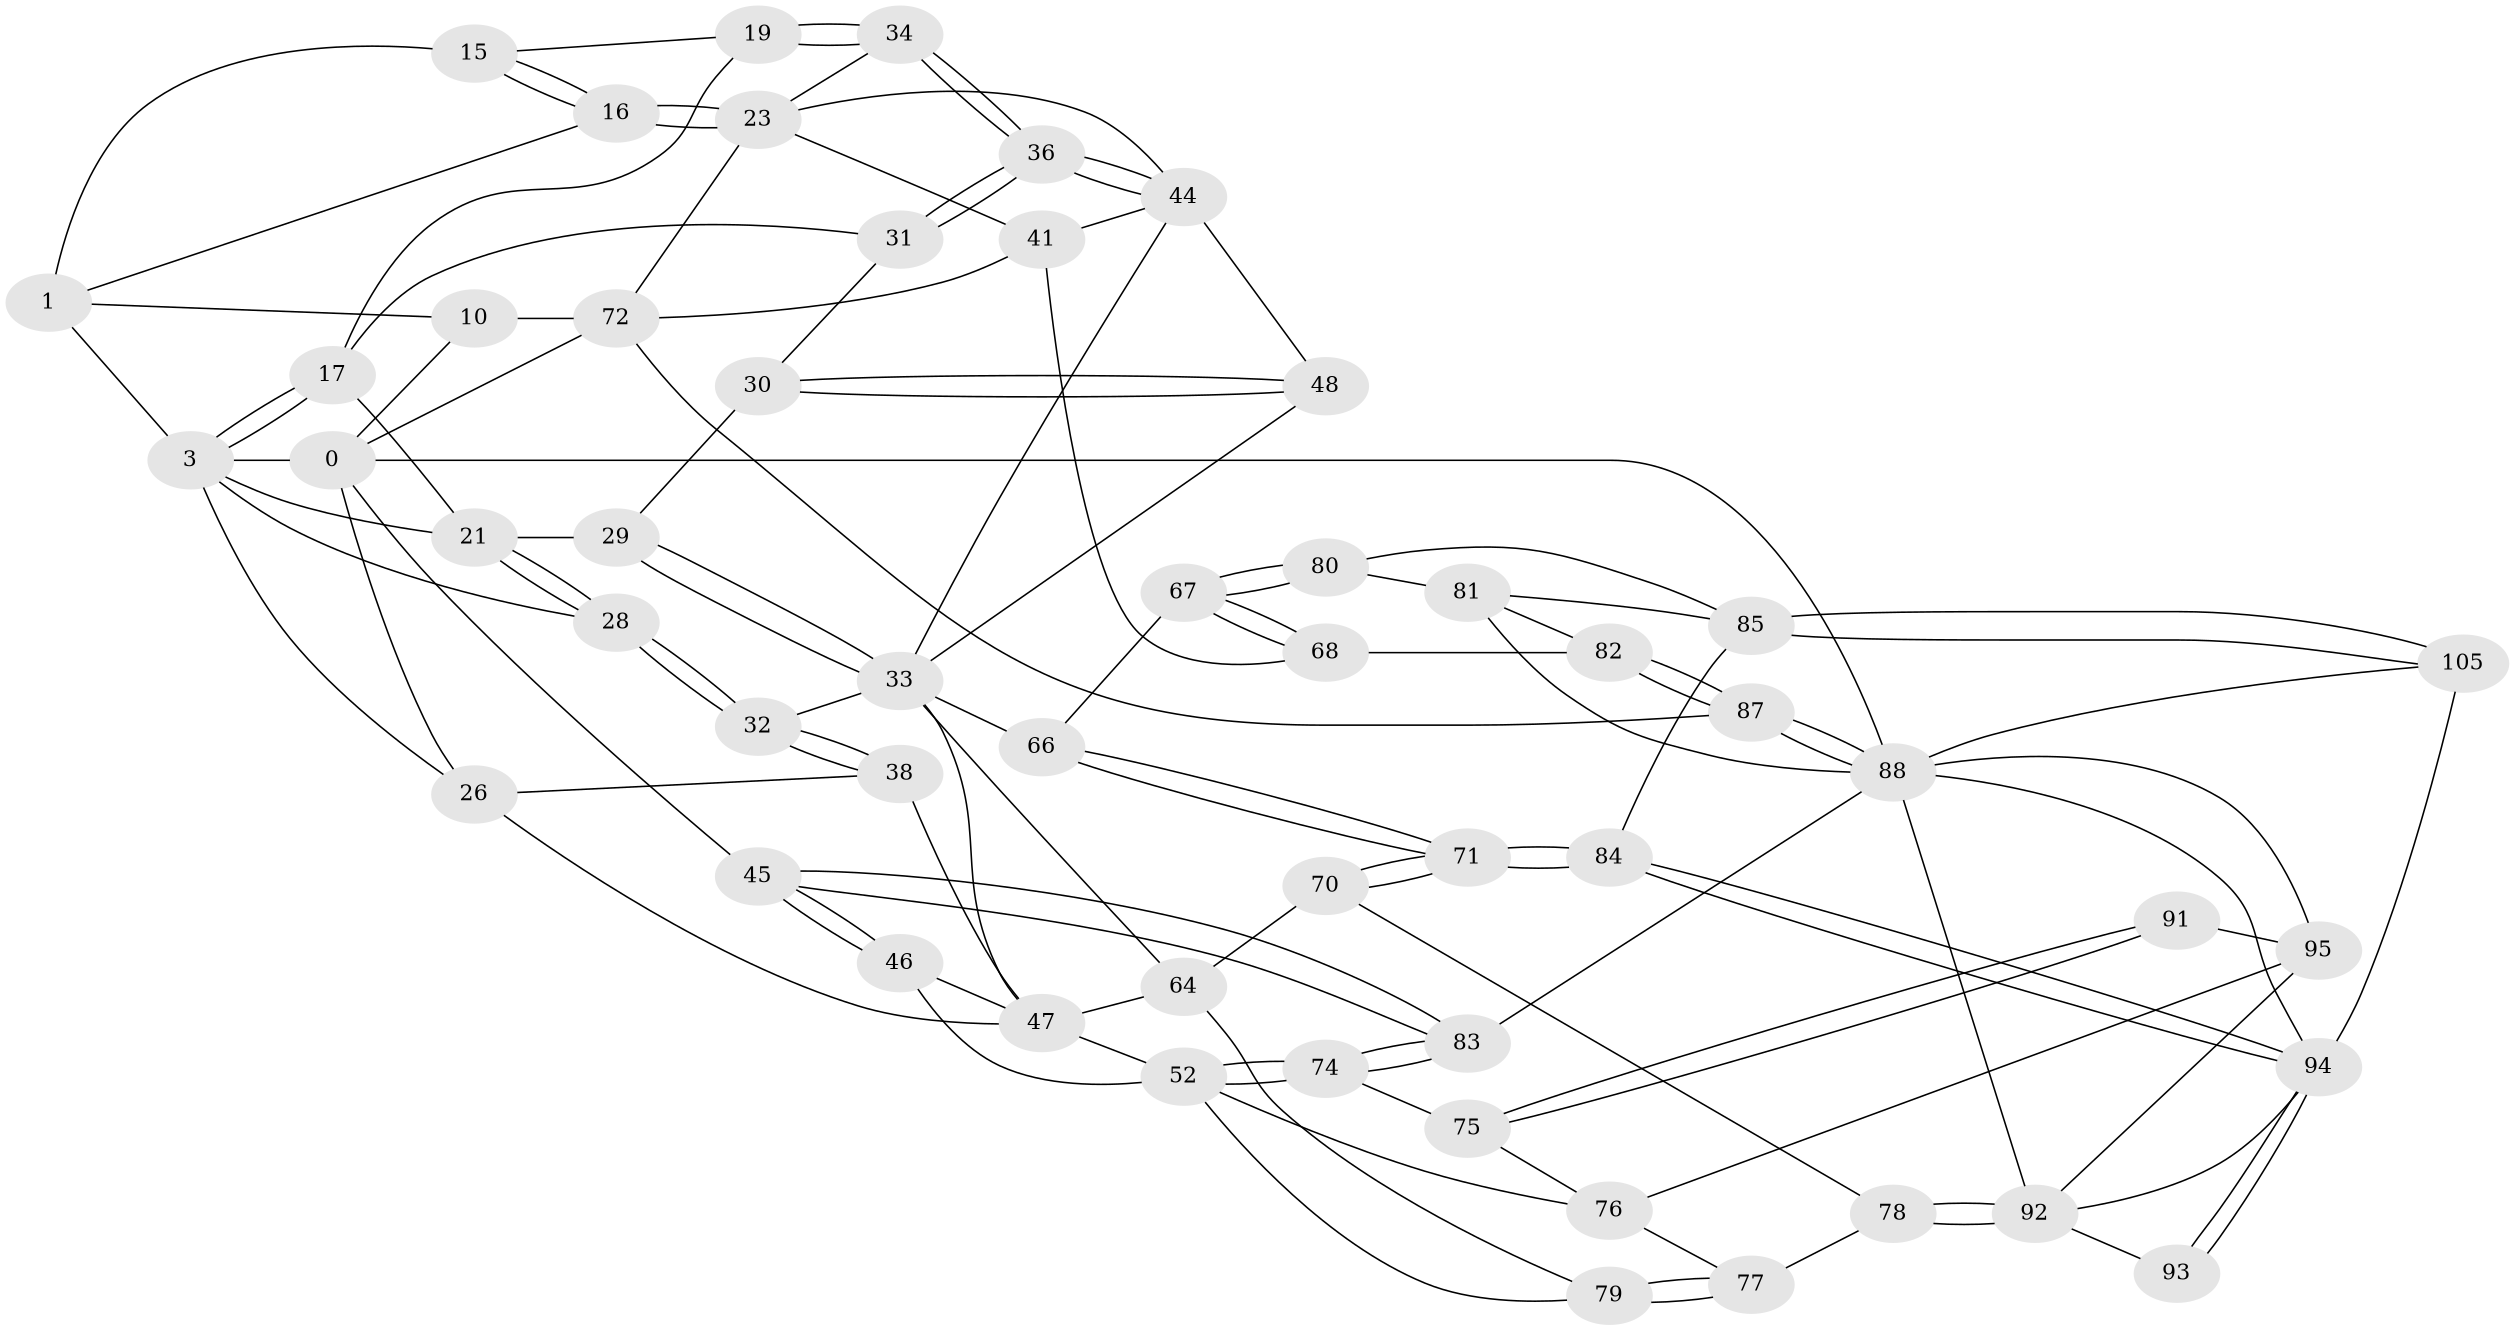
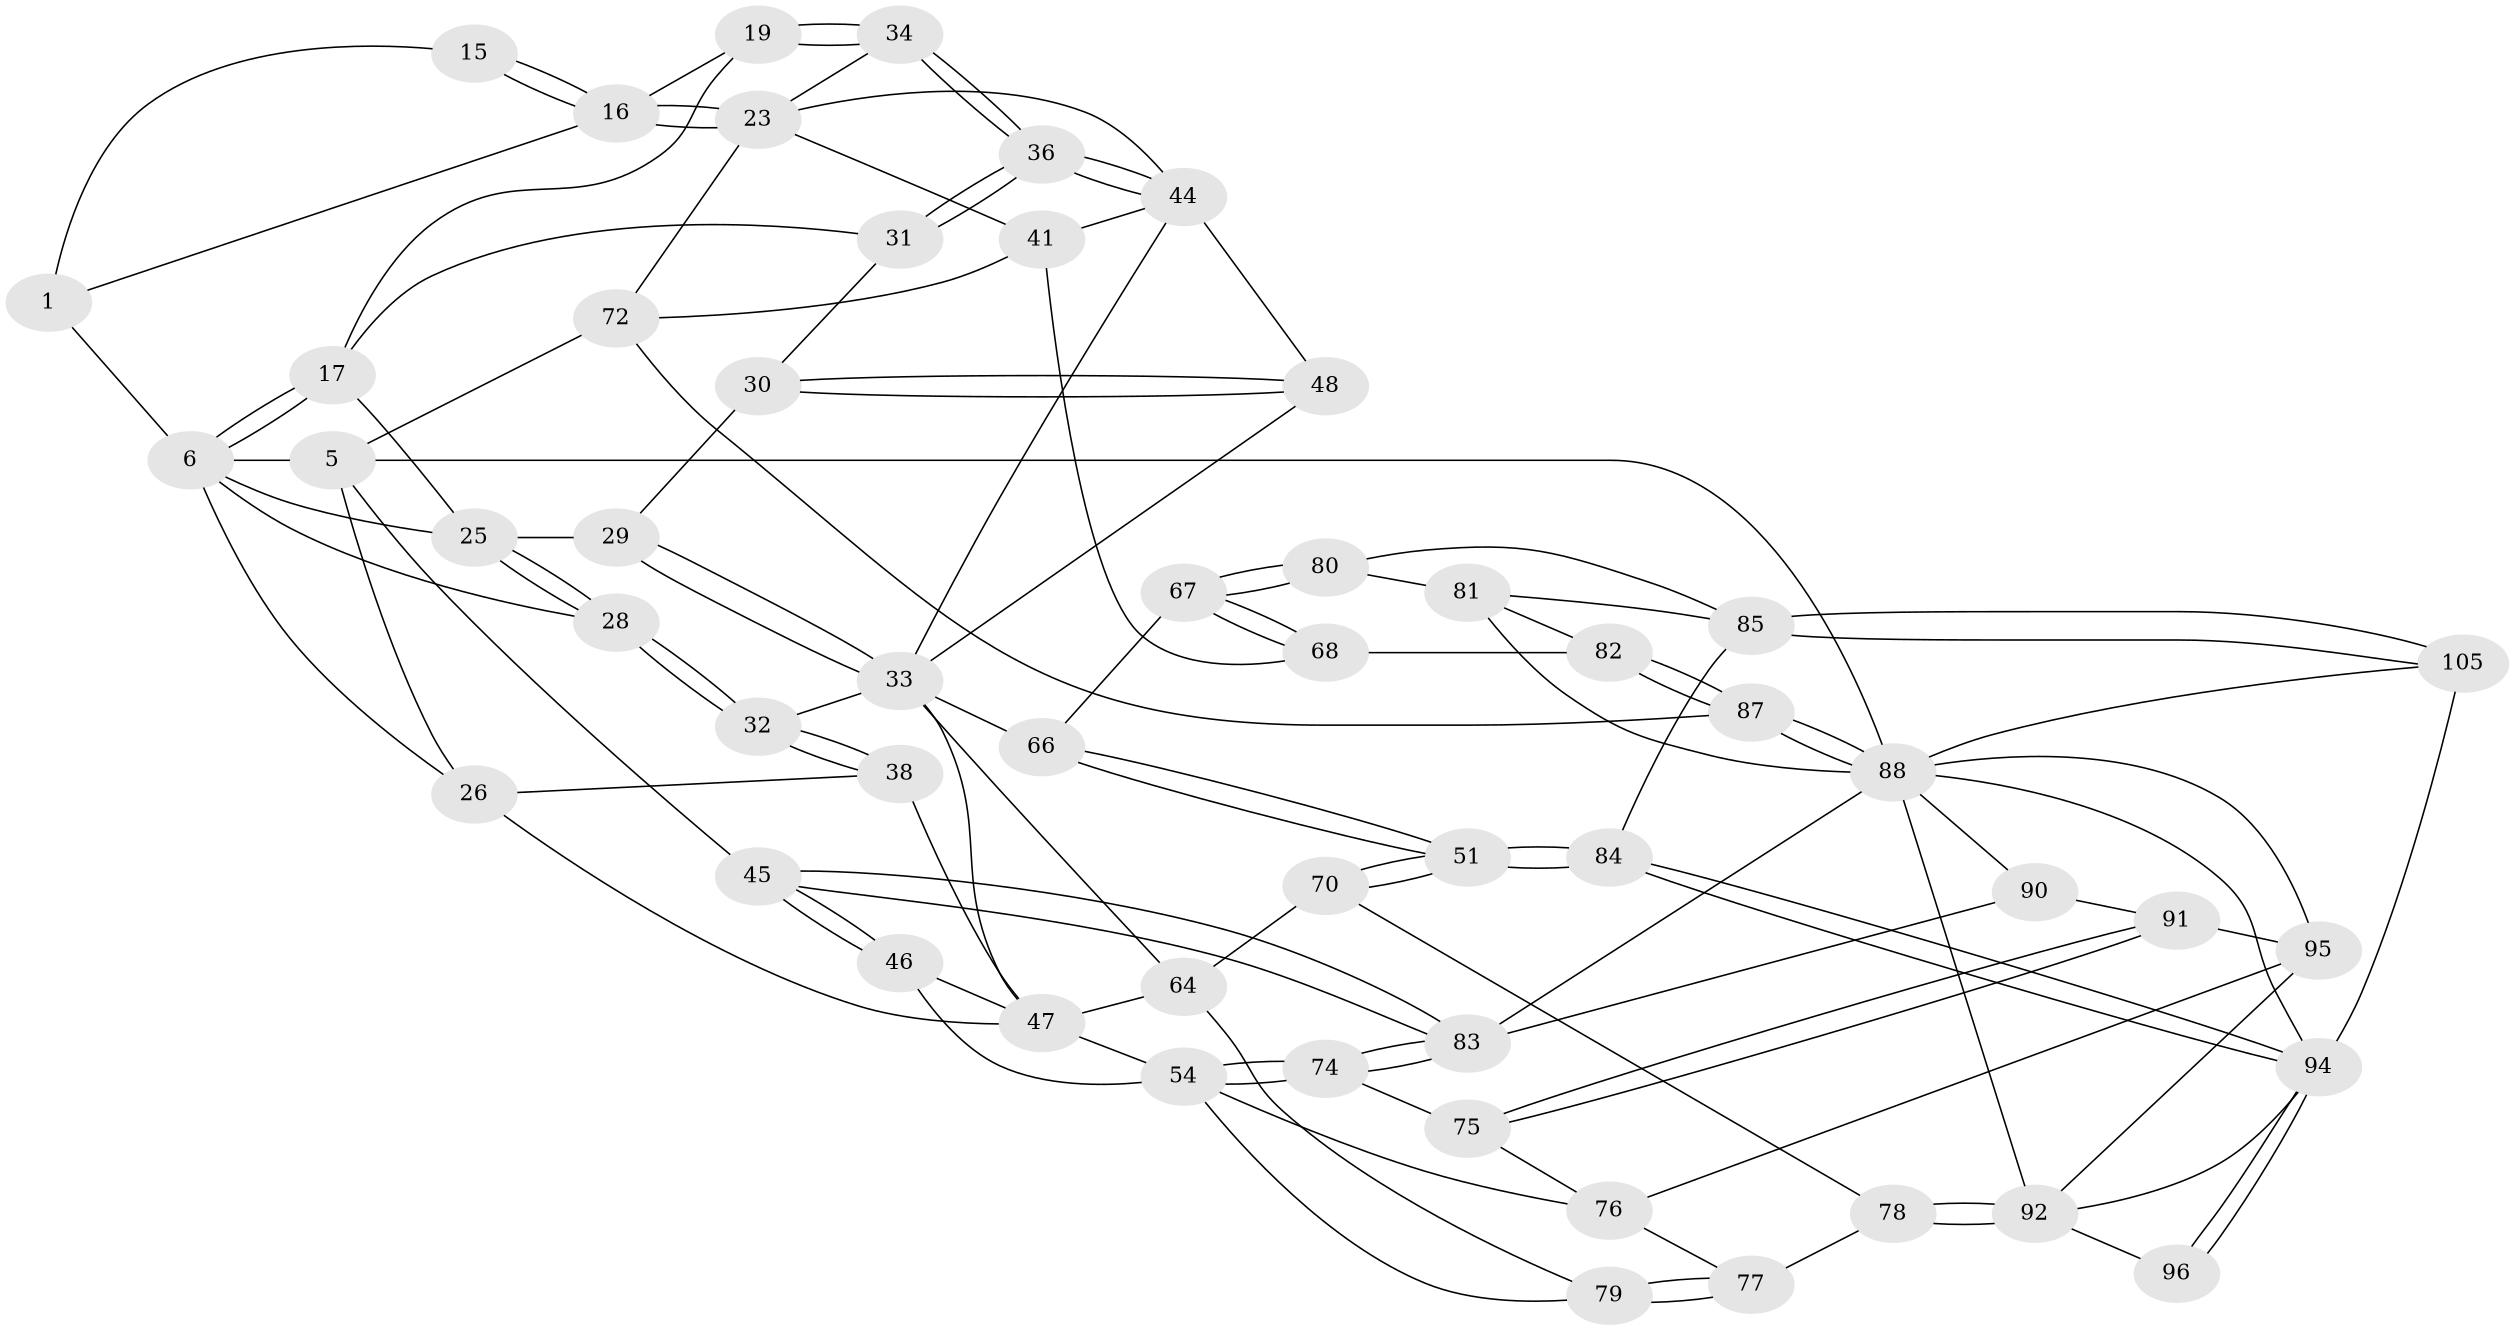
edge "19" -- "15": now "19" -- "16"
node "10": removed
node "3": label "3" -> "6"
node "0": label "0" -> "5"
node "21": label "21" -> "25"
node "71": label "71" -> "51"
node "90": added
node "52": label "52" -> "54"
node "93": label "93" -> "96"
